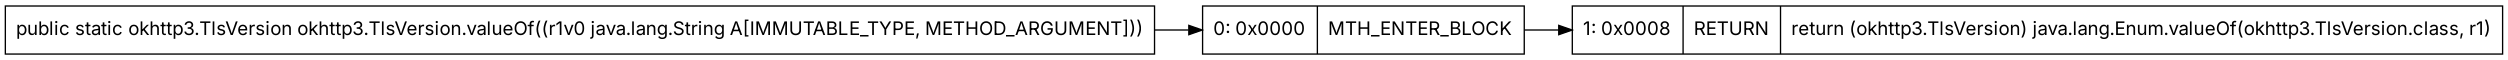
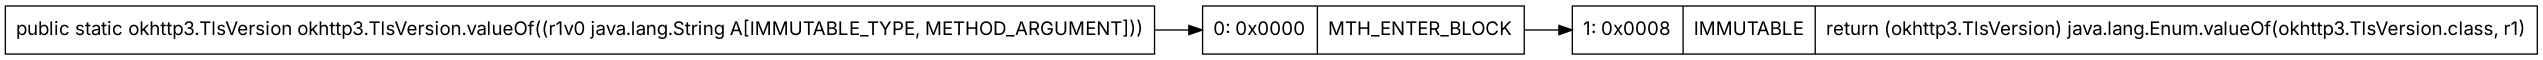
node "1: 0x0008": text "RETURN" -> "IMMUTABLE"
